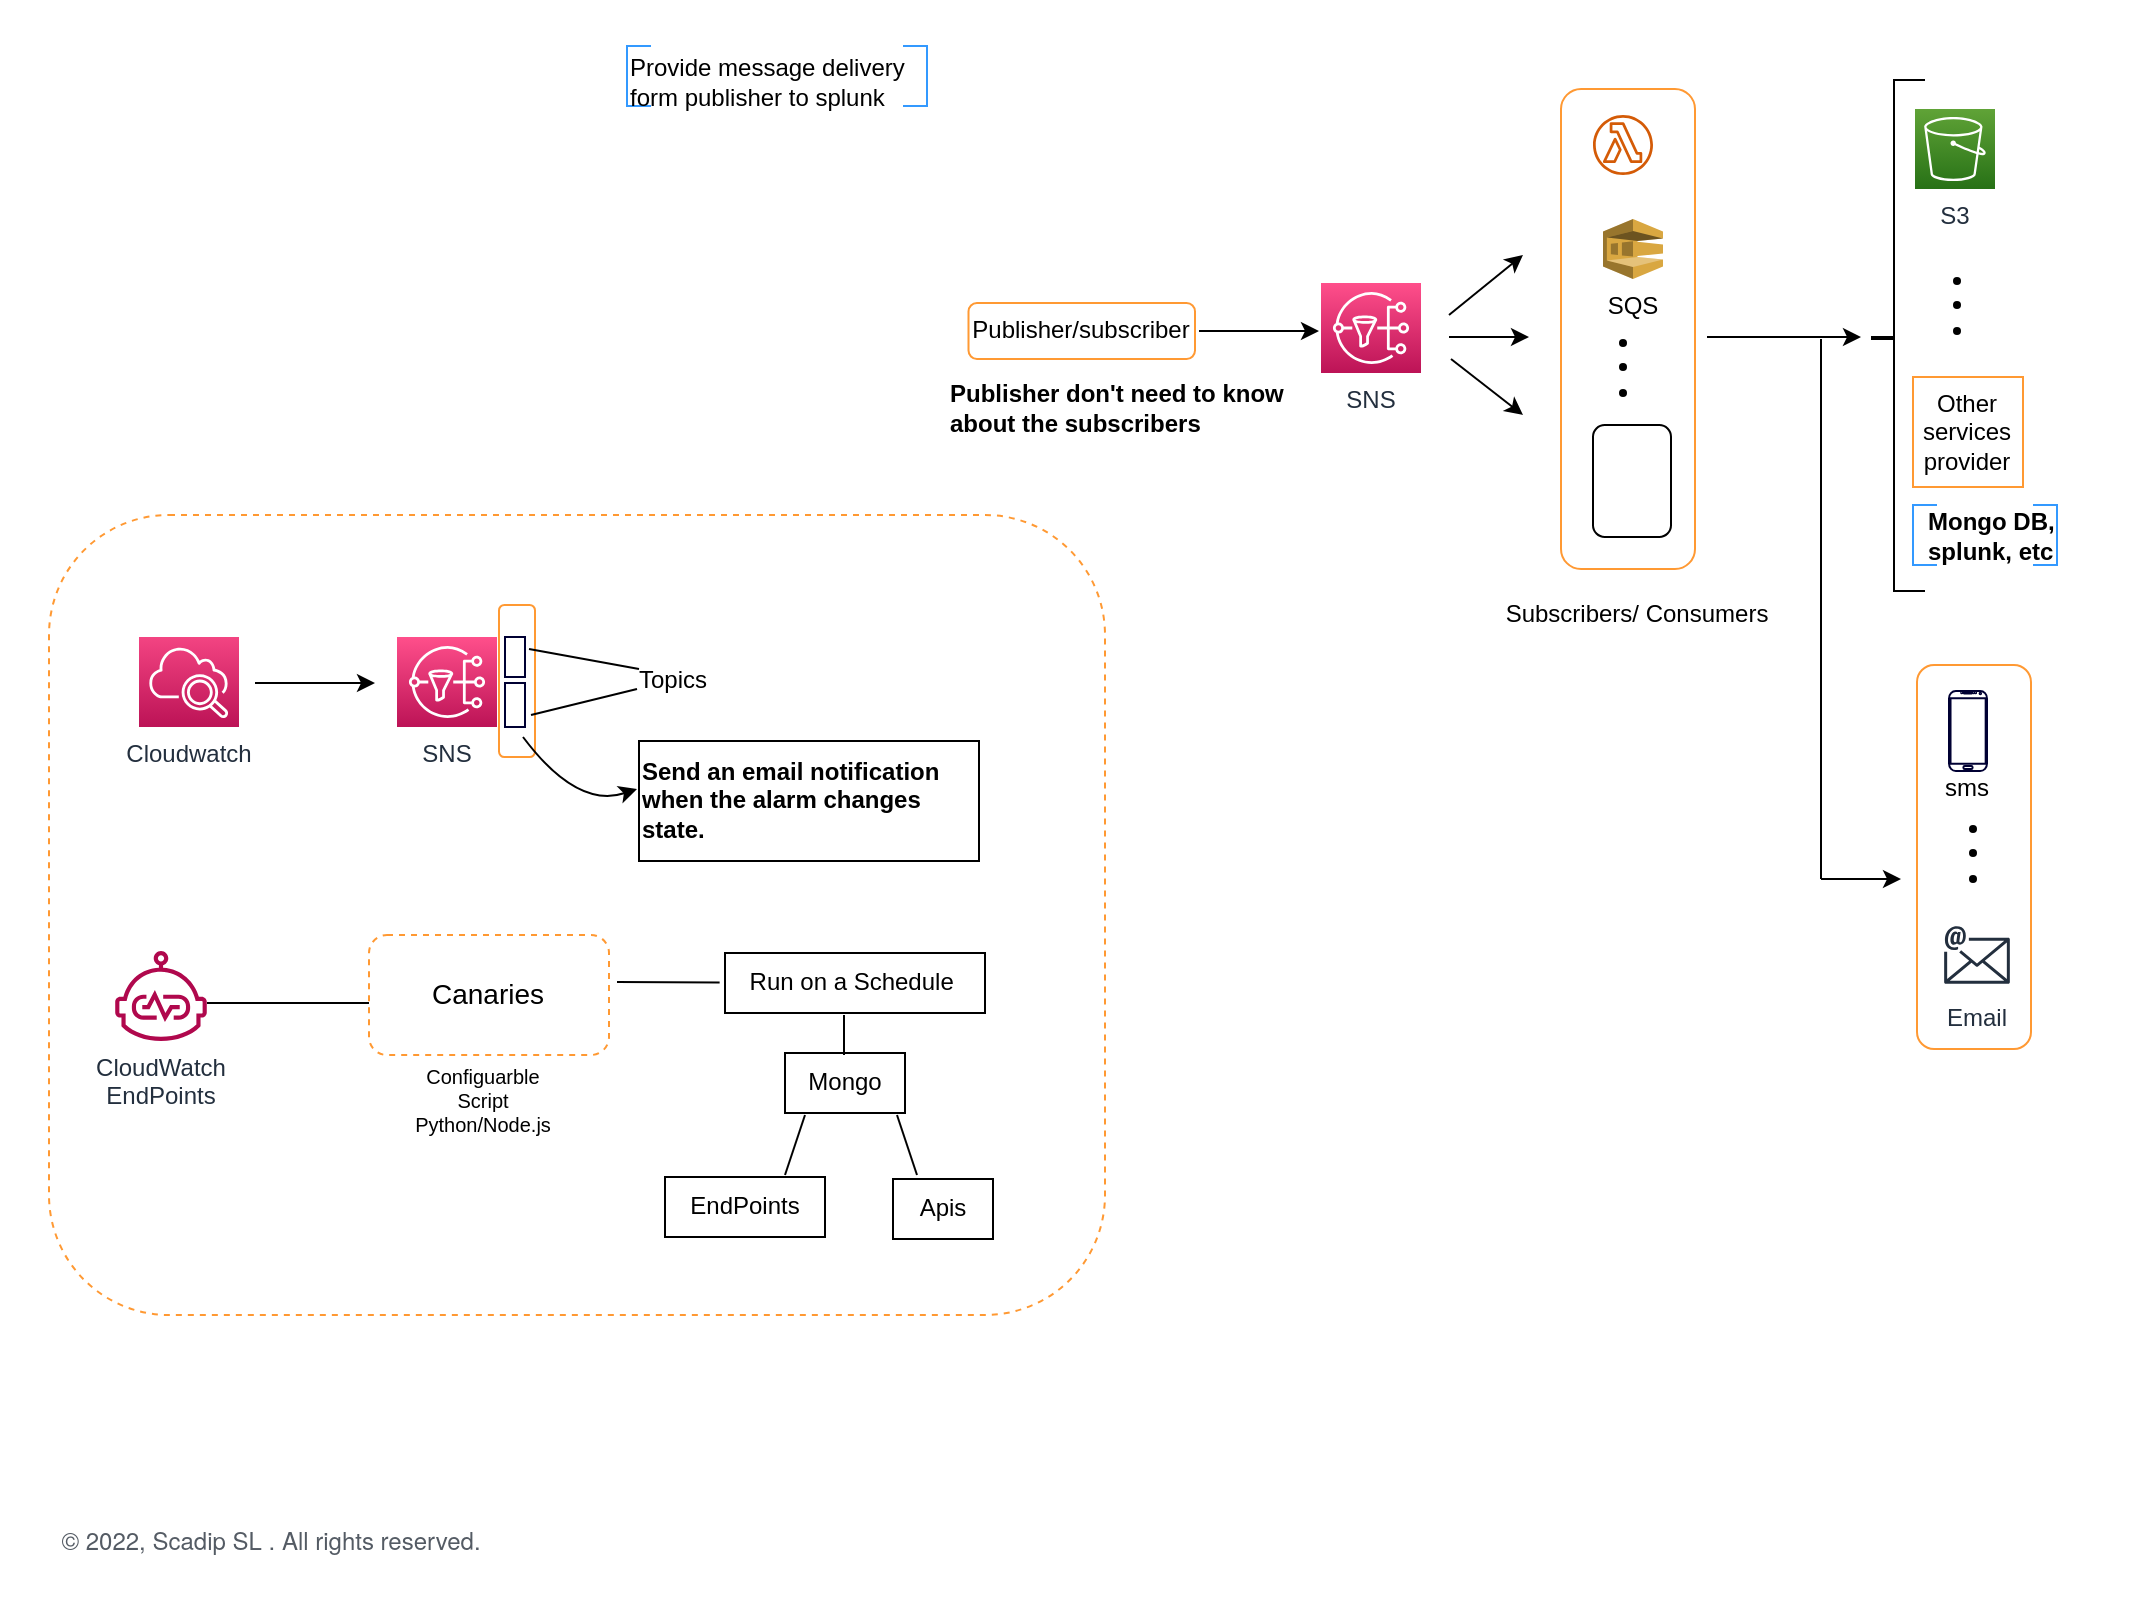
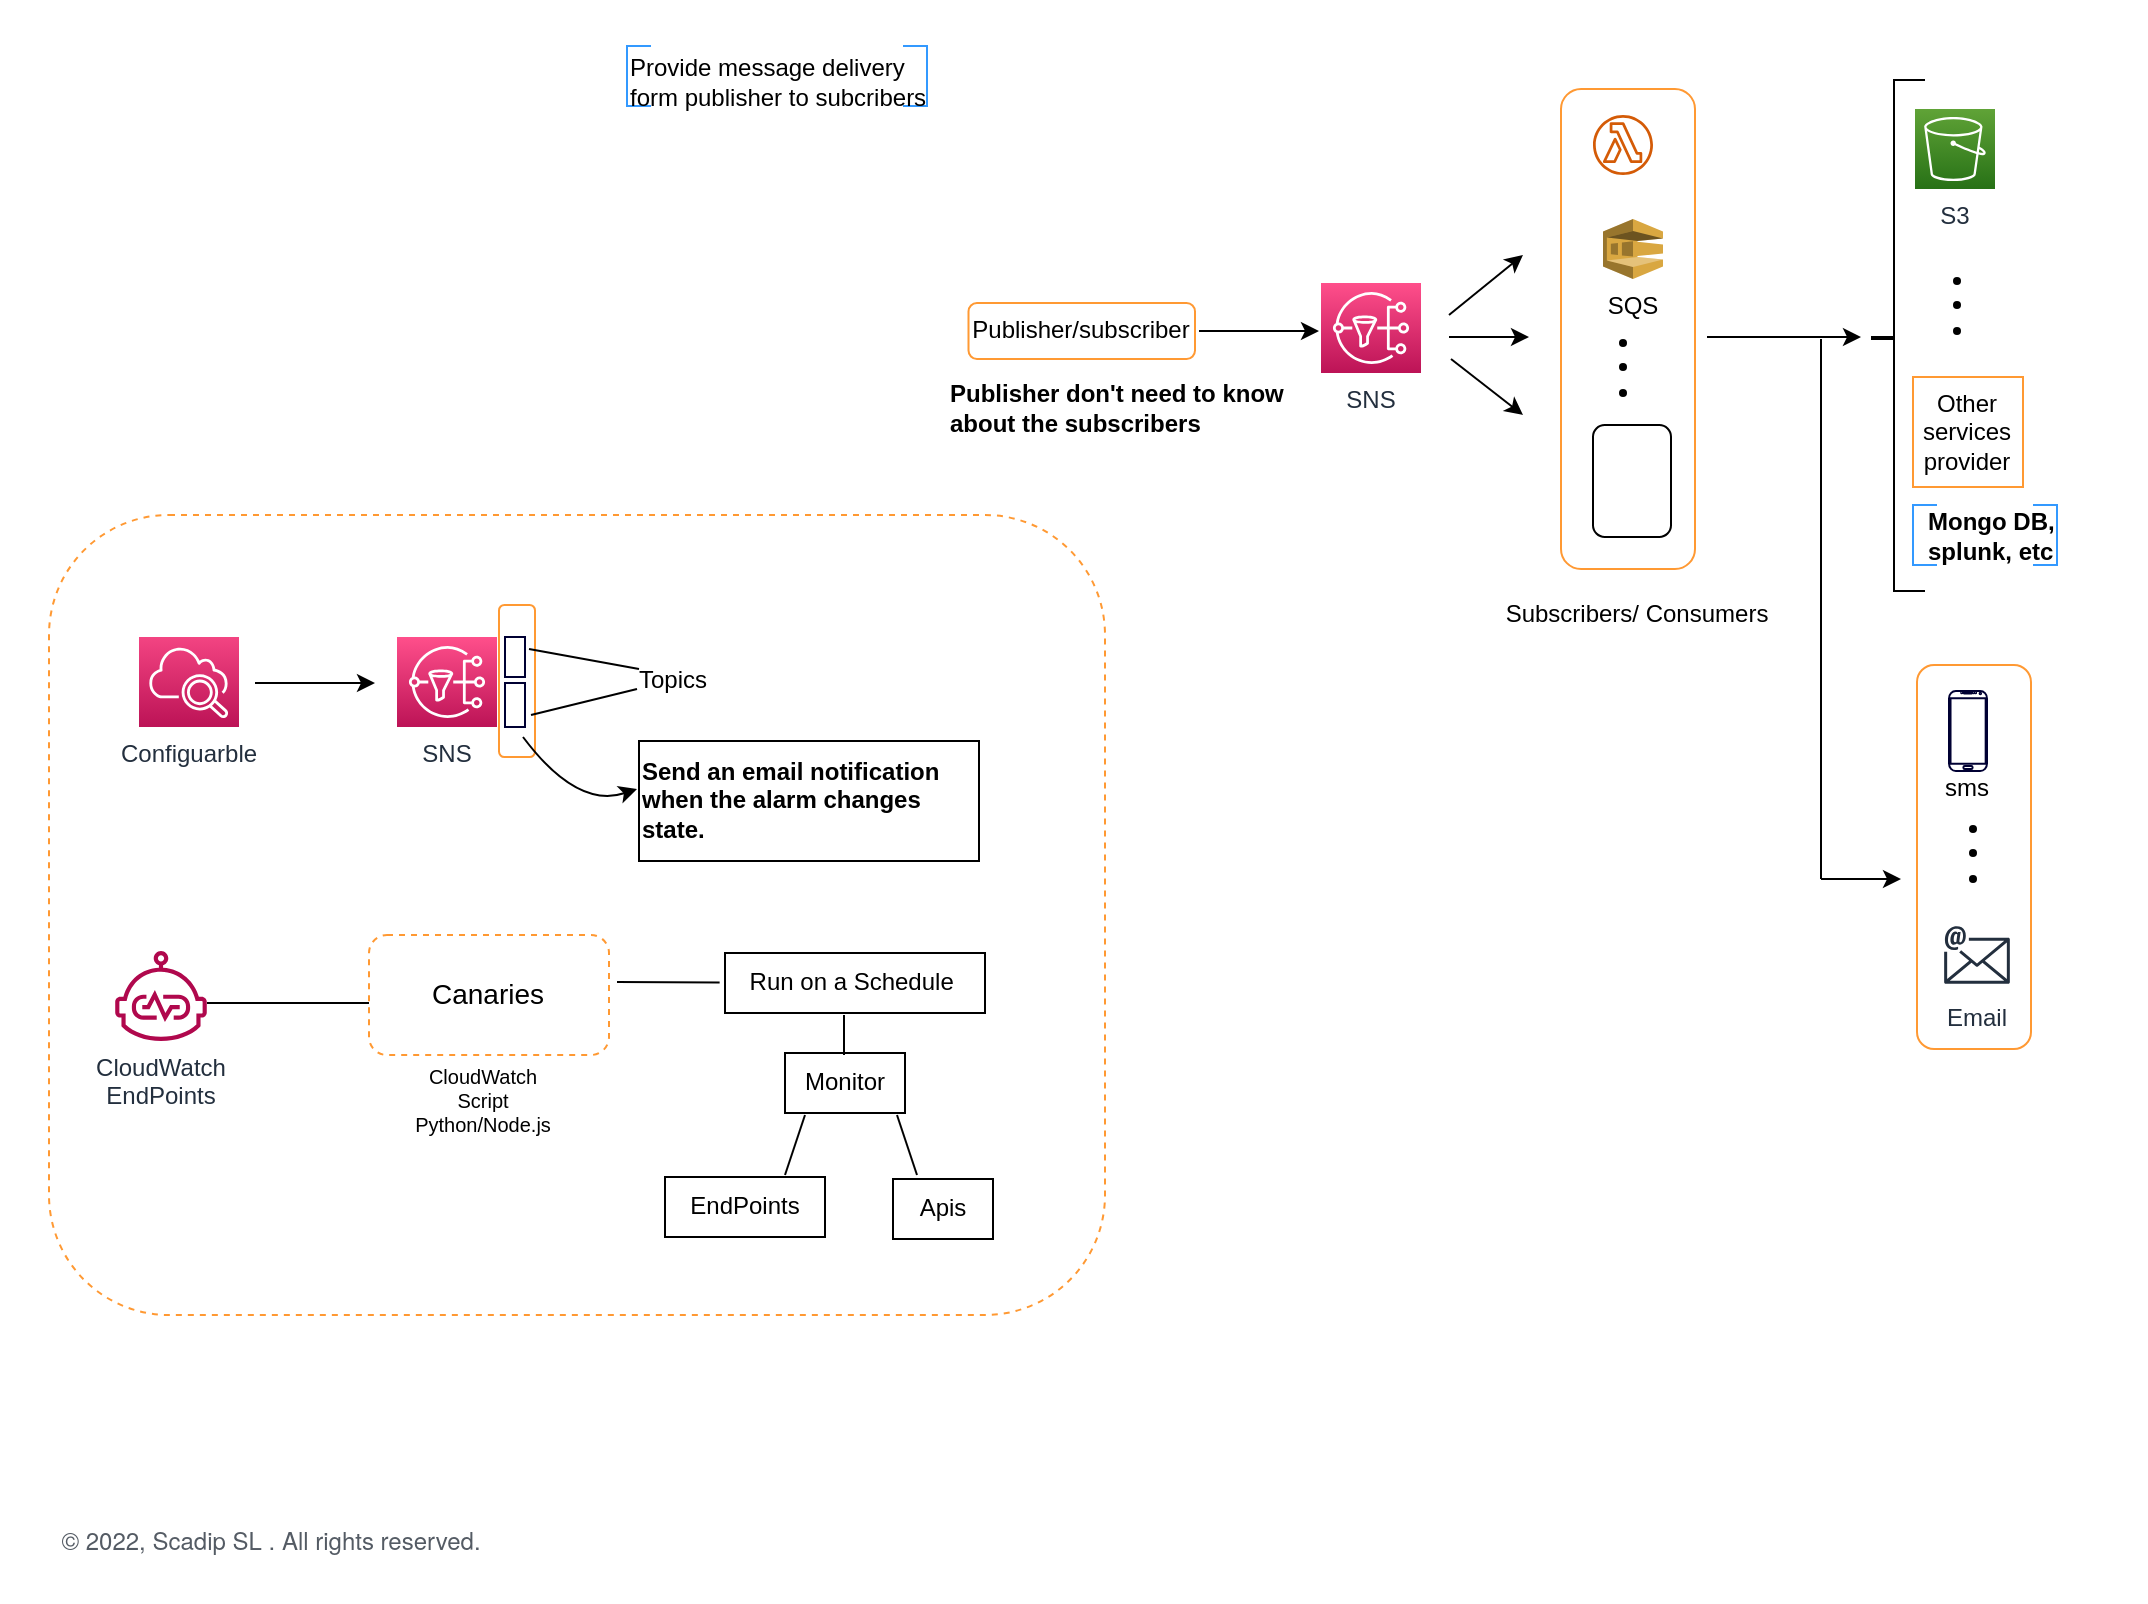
node "Provide message delivery form publisher to splunk": label "Provide message delivery form publisher to splunk" -> "Provide message delivery form publisher to subcribers"
node "Cloudwatch": label "Cloudwatch" -> "Configuarble"
node "Mongo": label "Mongo" -> "Monitor"
node "Configuarble Script Python/Node.js": label "Configuarble Script Python/Node.js" -> "CloudWatch Script Python/Node.js"
